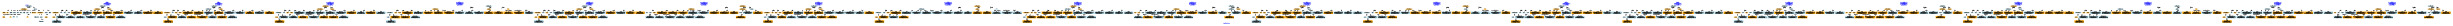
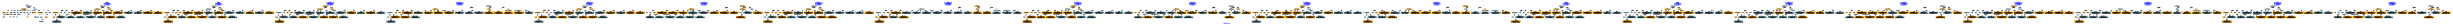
node "nationality": fillcolor orange -> lightblue
